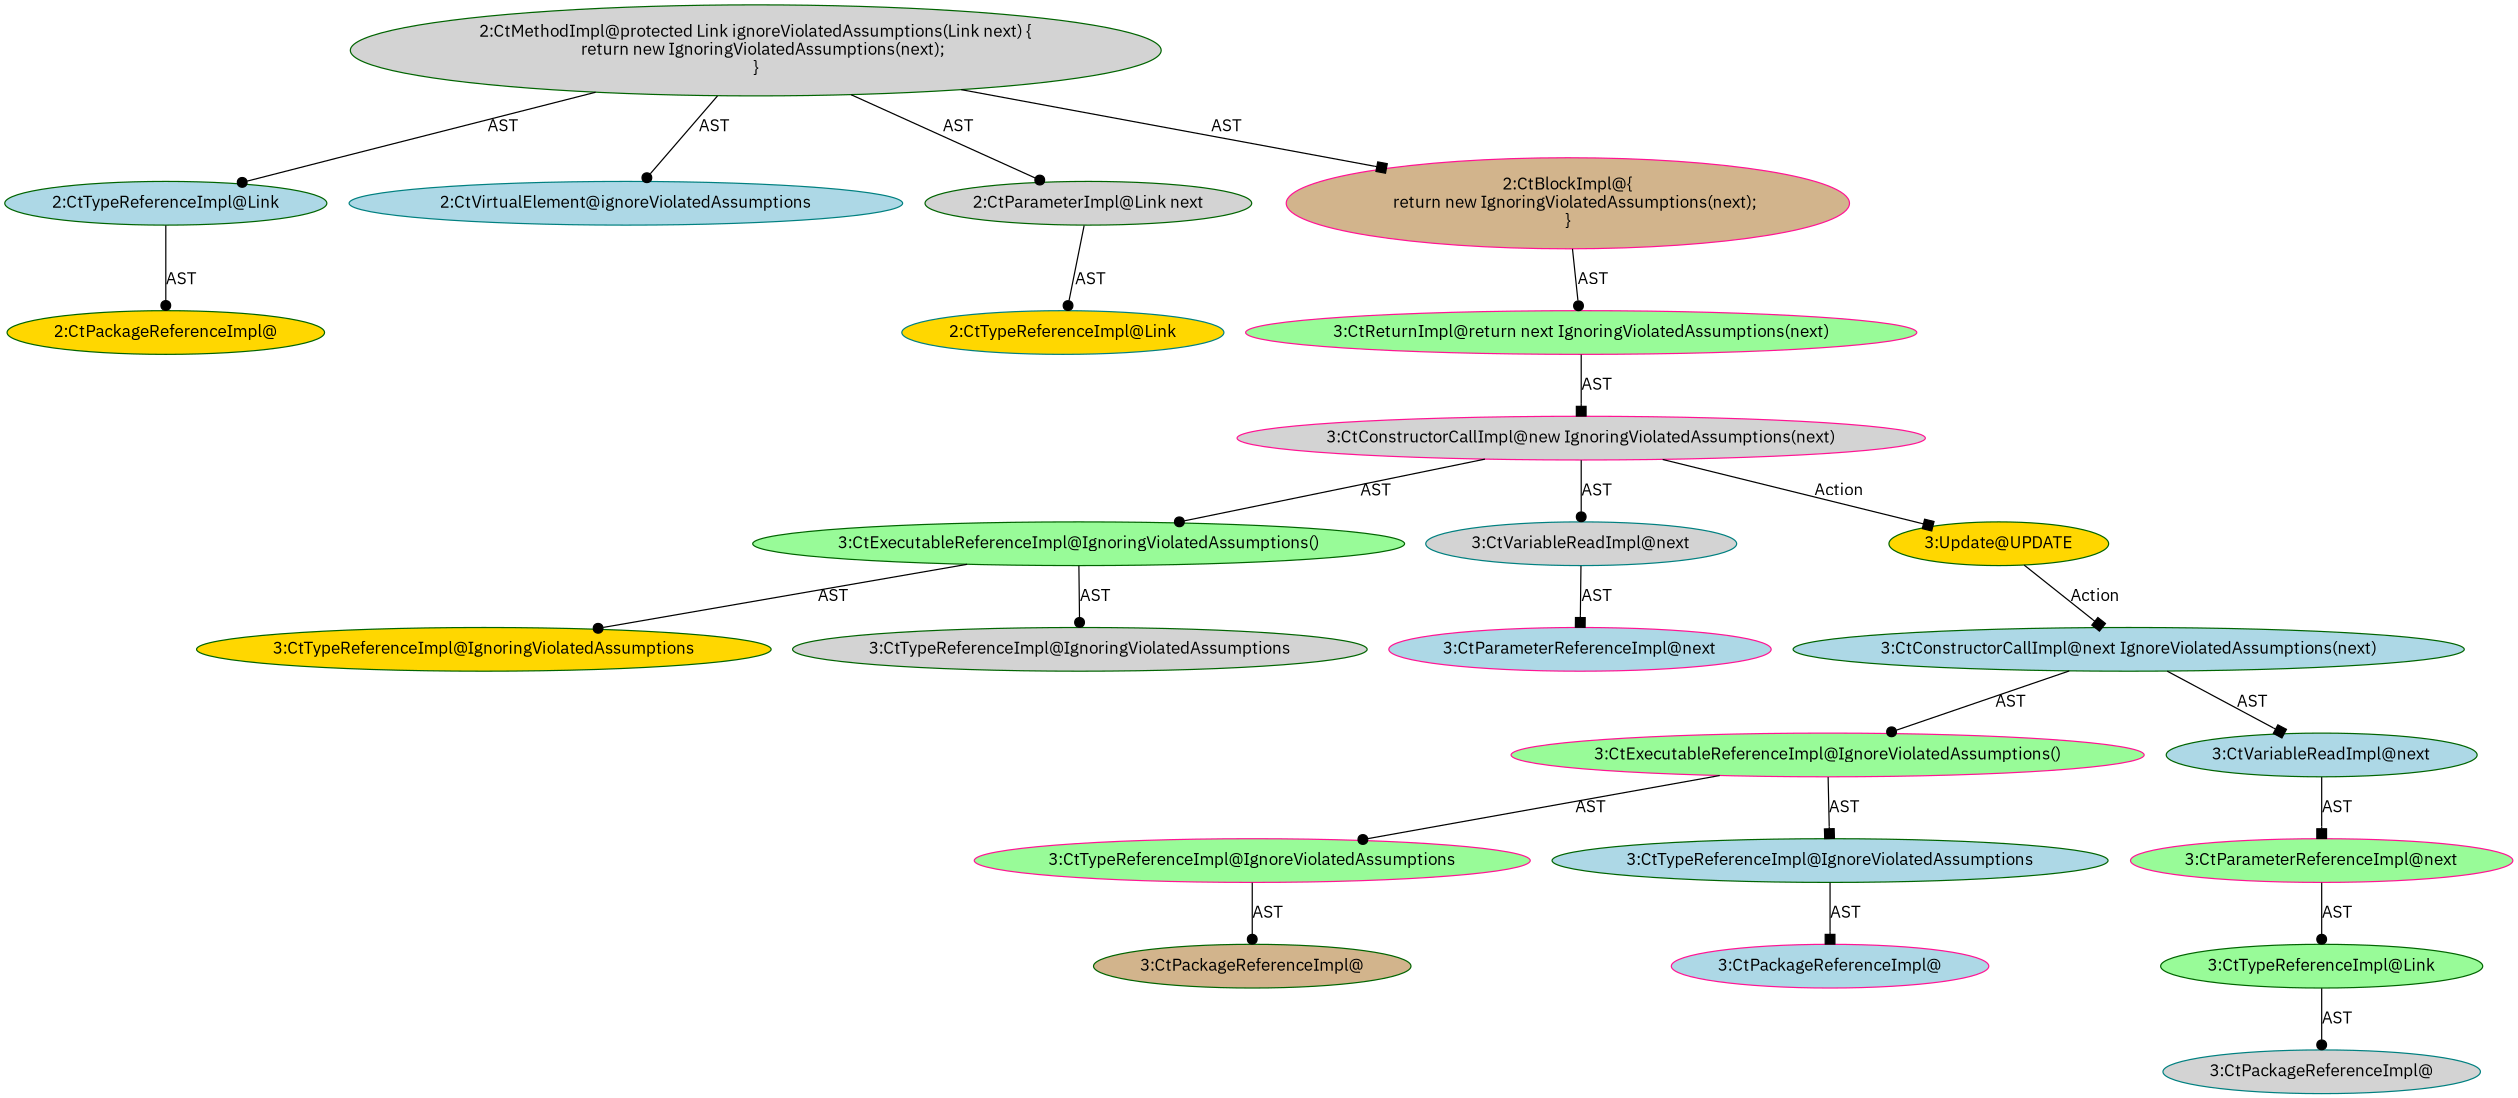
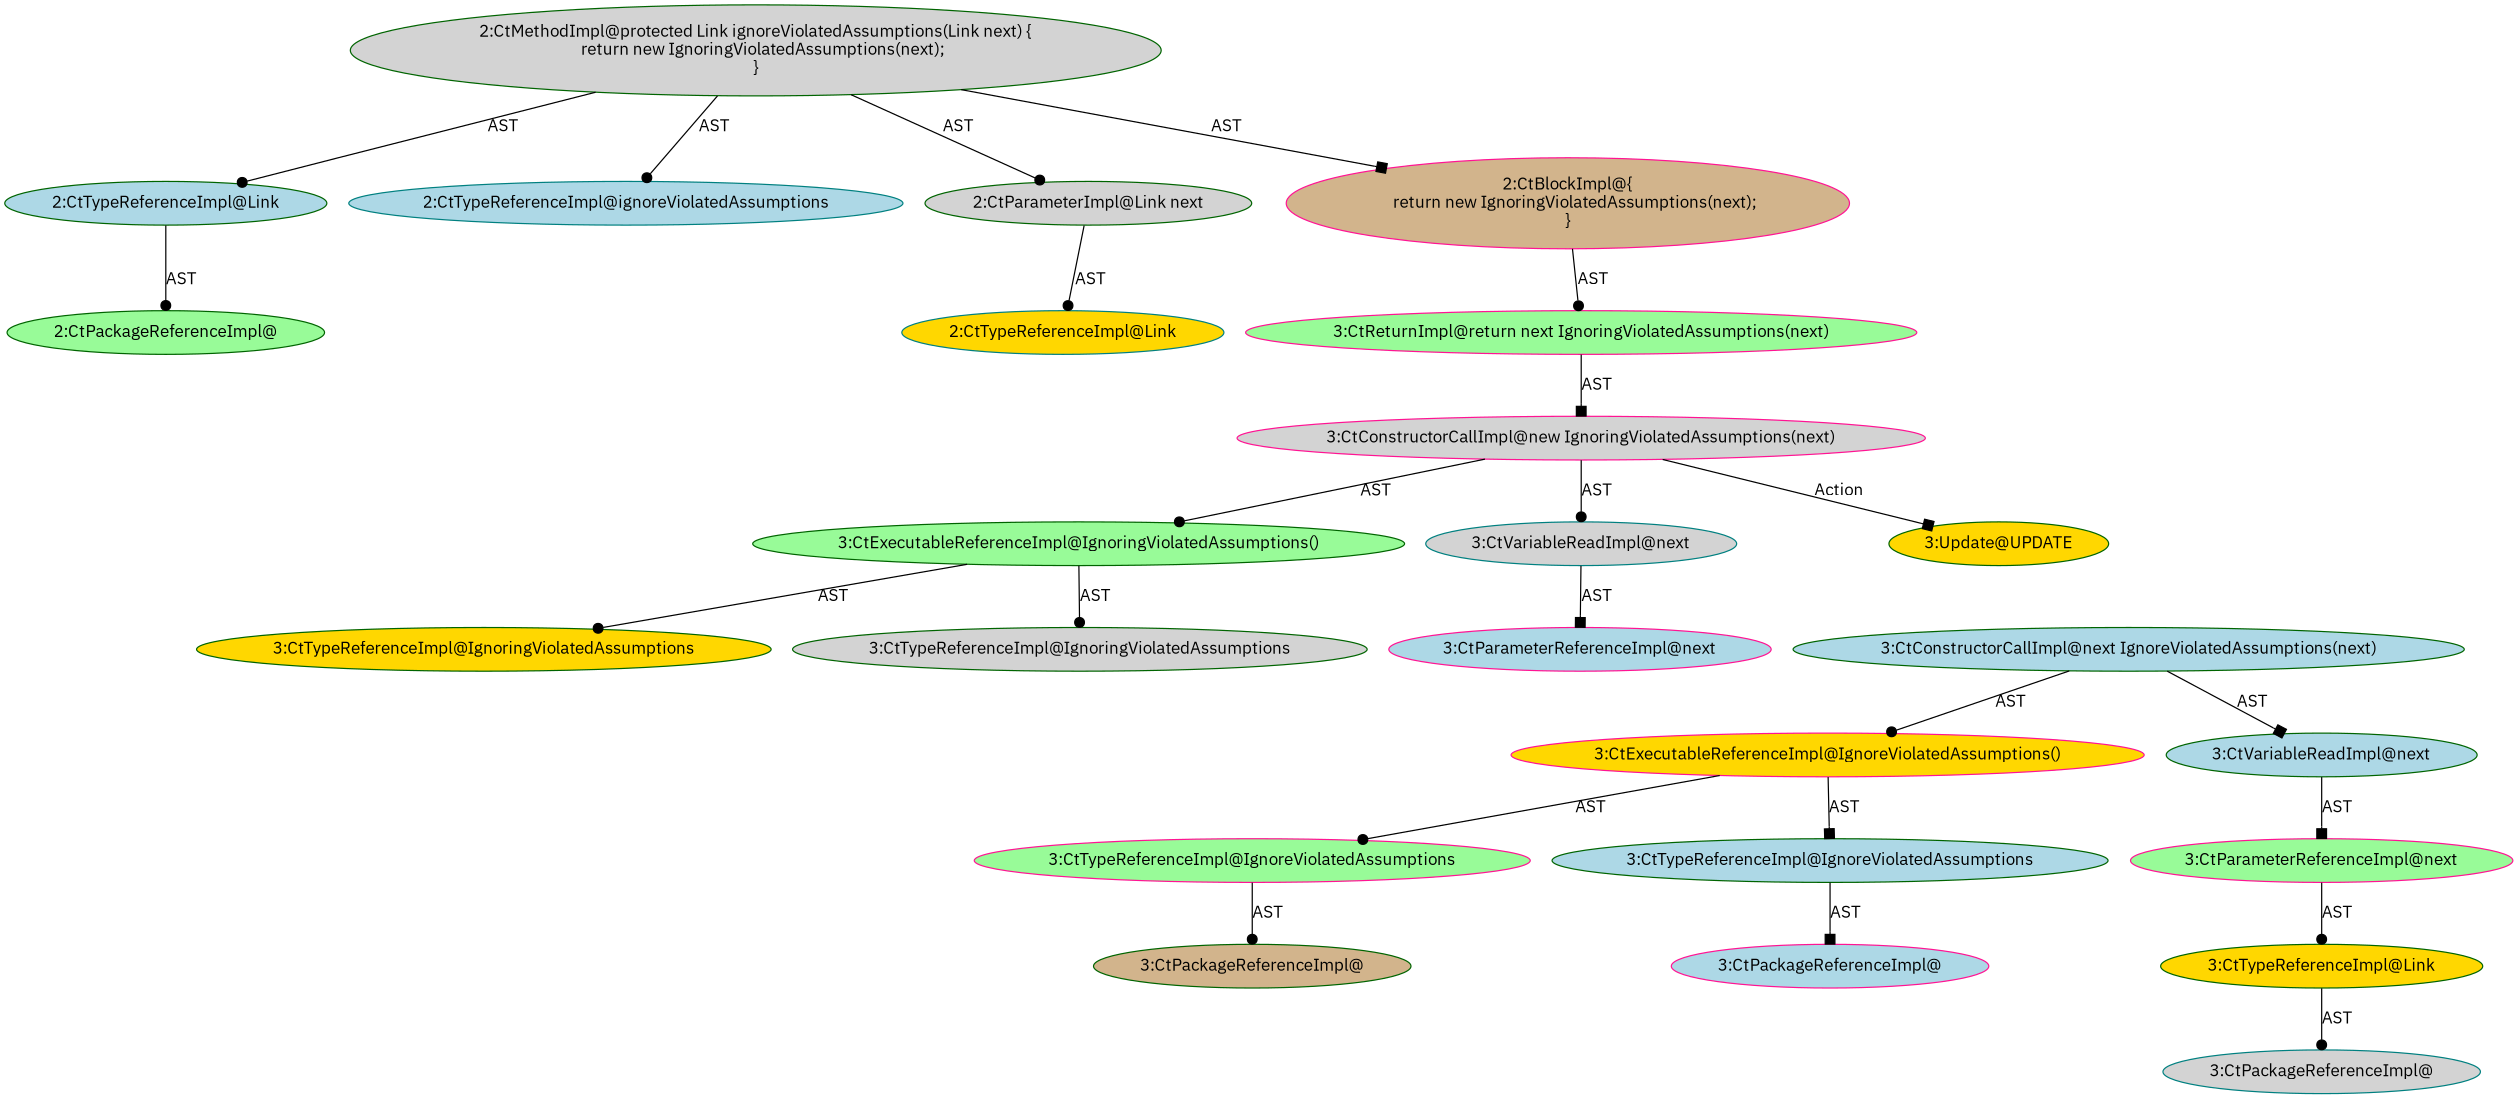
node "2:CtVirtualElement@ignoreViolatedAssumptions": label "2:CtVirtualElement@ignoreViolatedAssumptions" -> "2:CtTypeReferenceImpl@ignoreViolatedAssumptions"
node "2:CtPackageReferenceImpl@": fillcolor gold -> palegreen
edge "3:Update@UPDATE" -> "3:CtConstructorCallImpl@next IgnoreViolatedAssumptions(next)": removed, label "Action"
node "3:CtExecutableReferenceImpl@IgnoreViolatedAssumptions()": fillcolor palegreen -> gold
node "3:CtTypeReferenceImpl@Link": fillcolor palegreen -> gold
